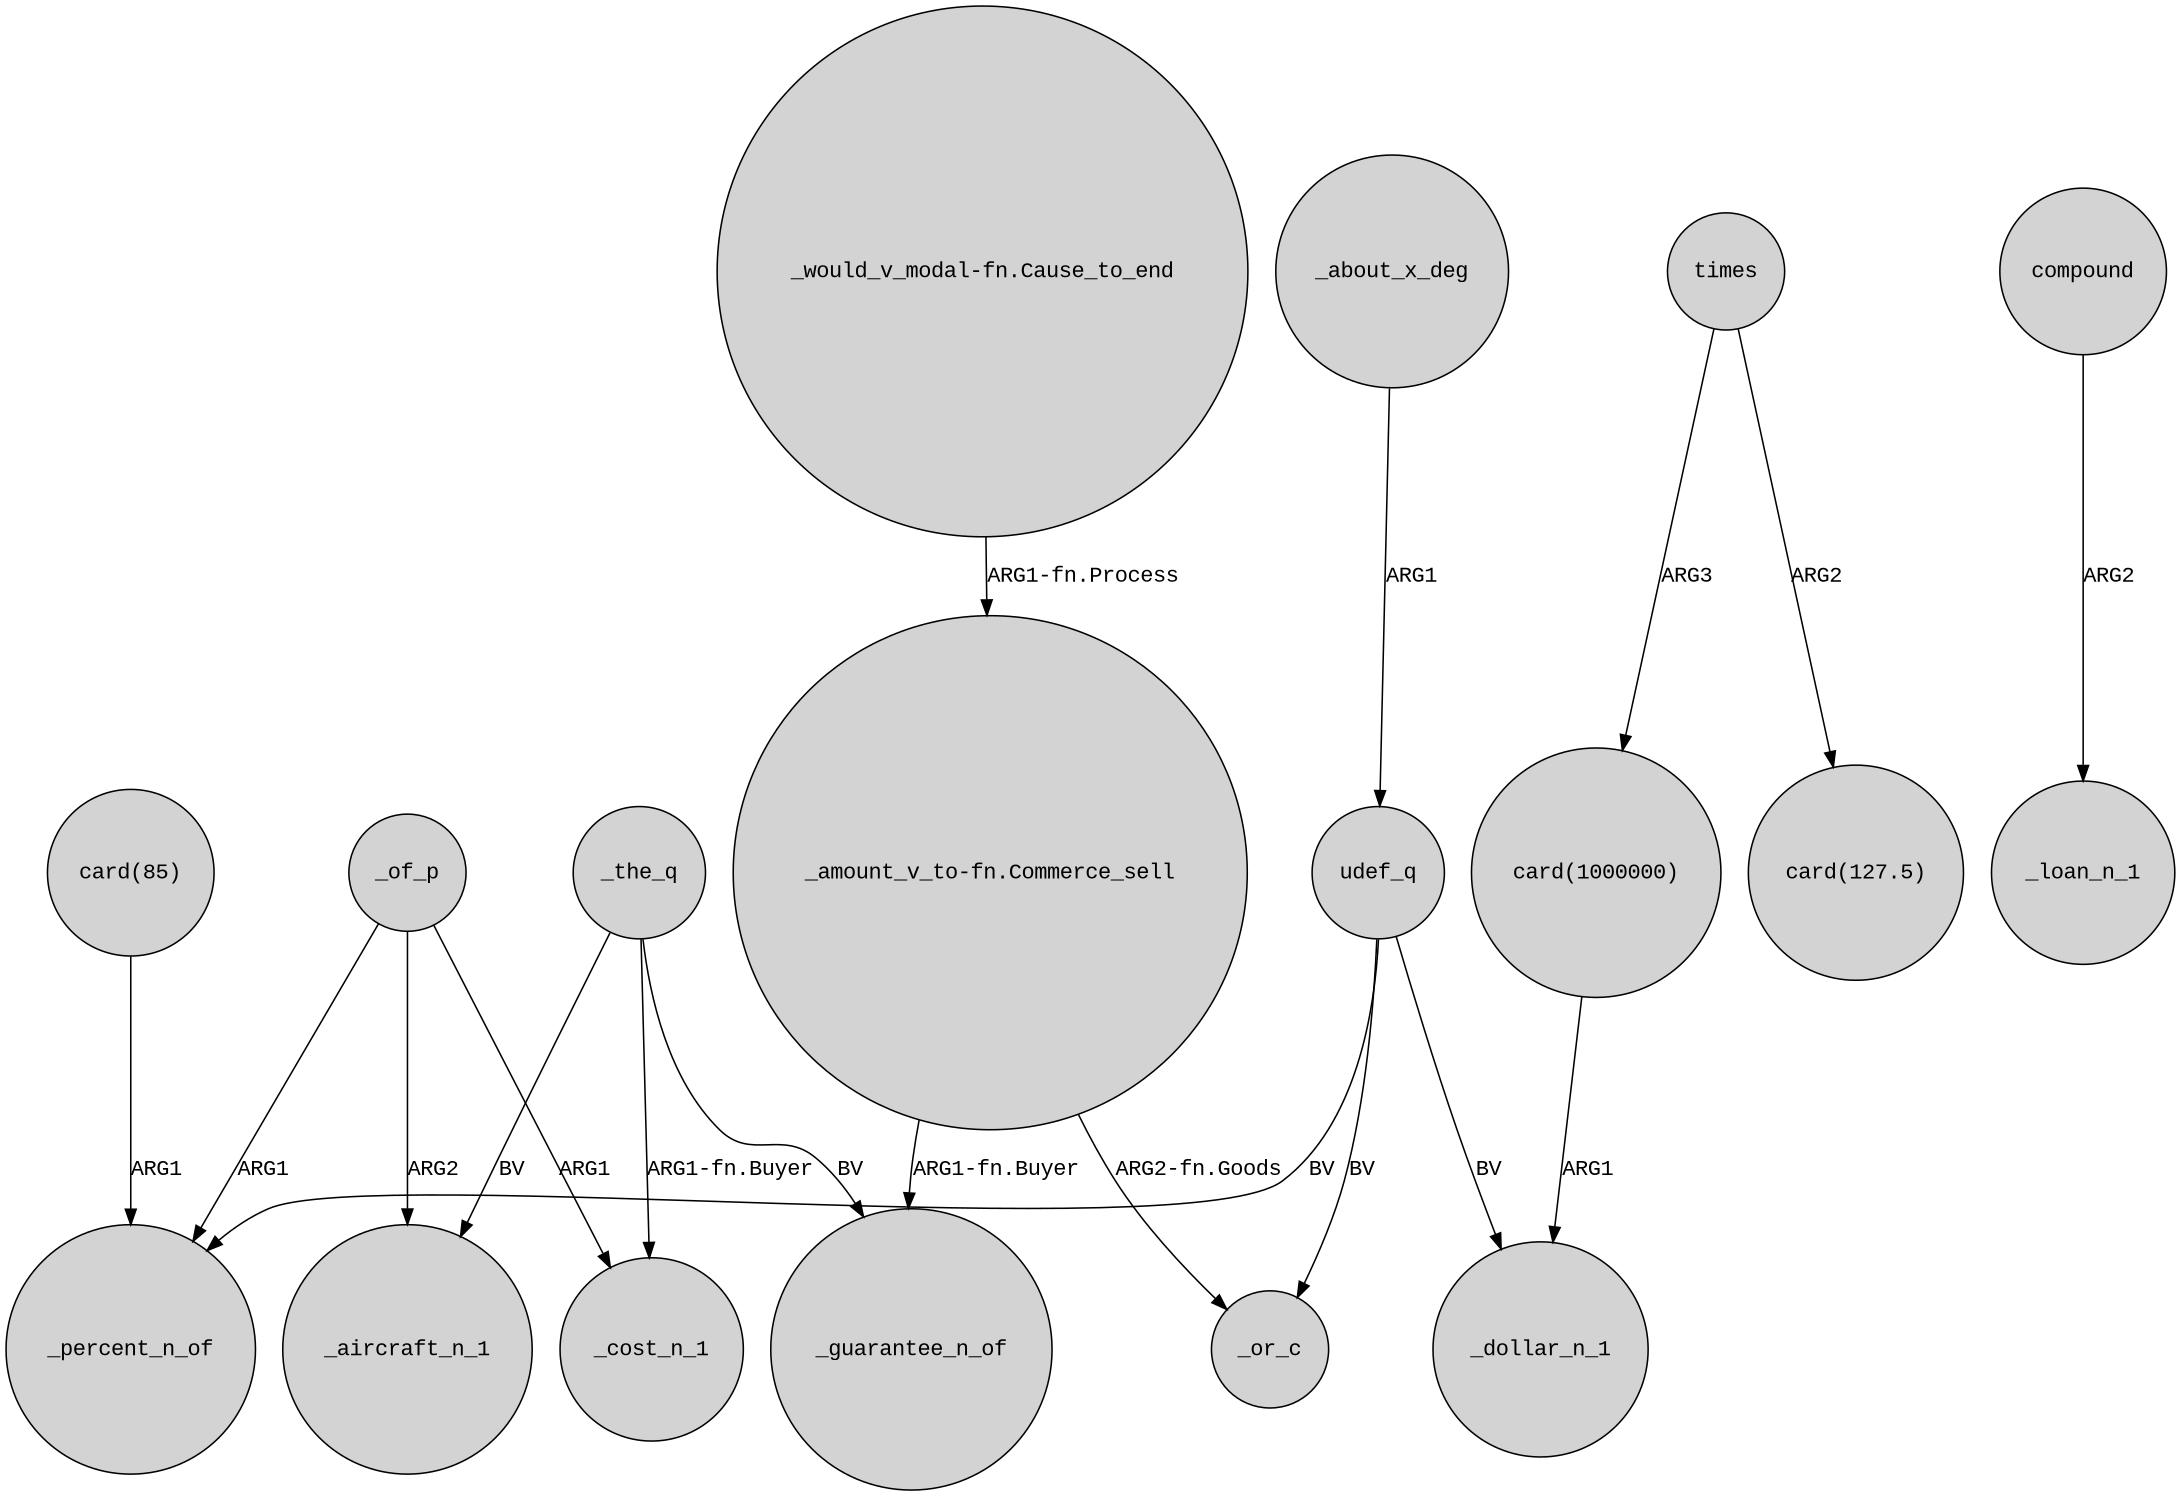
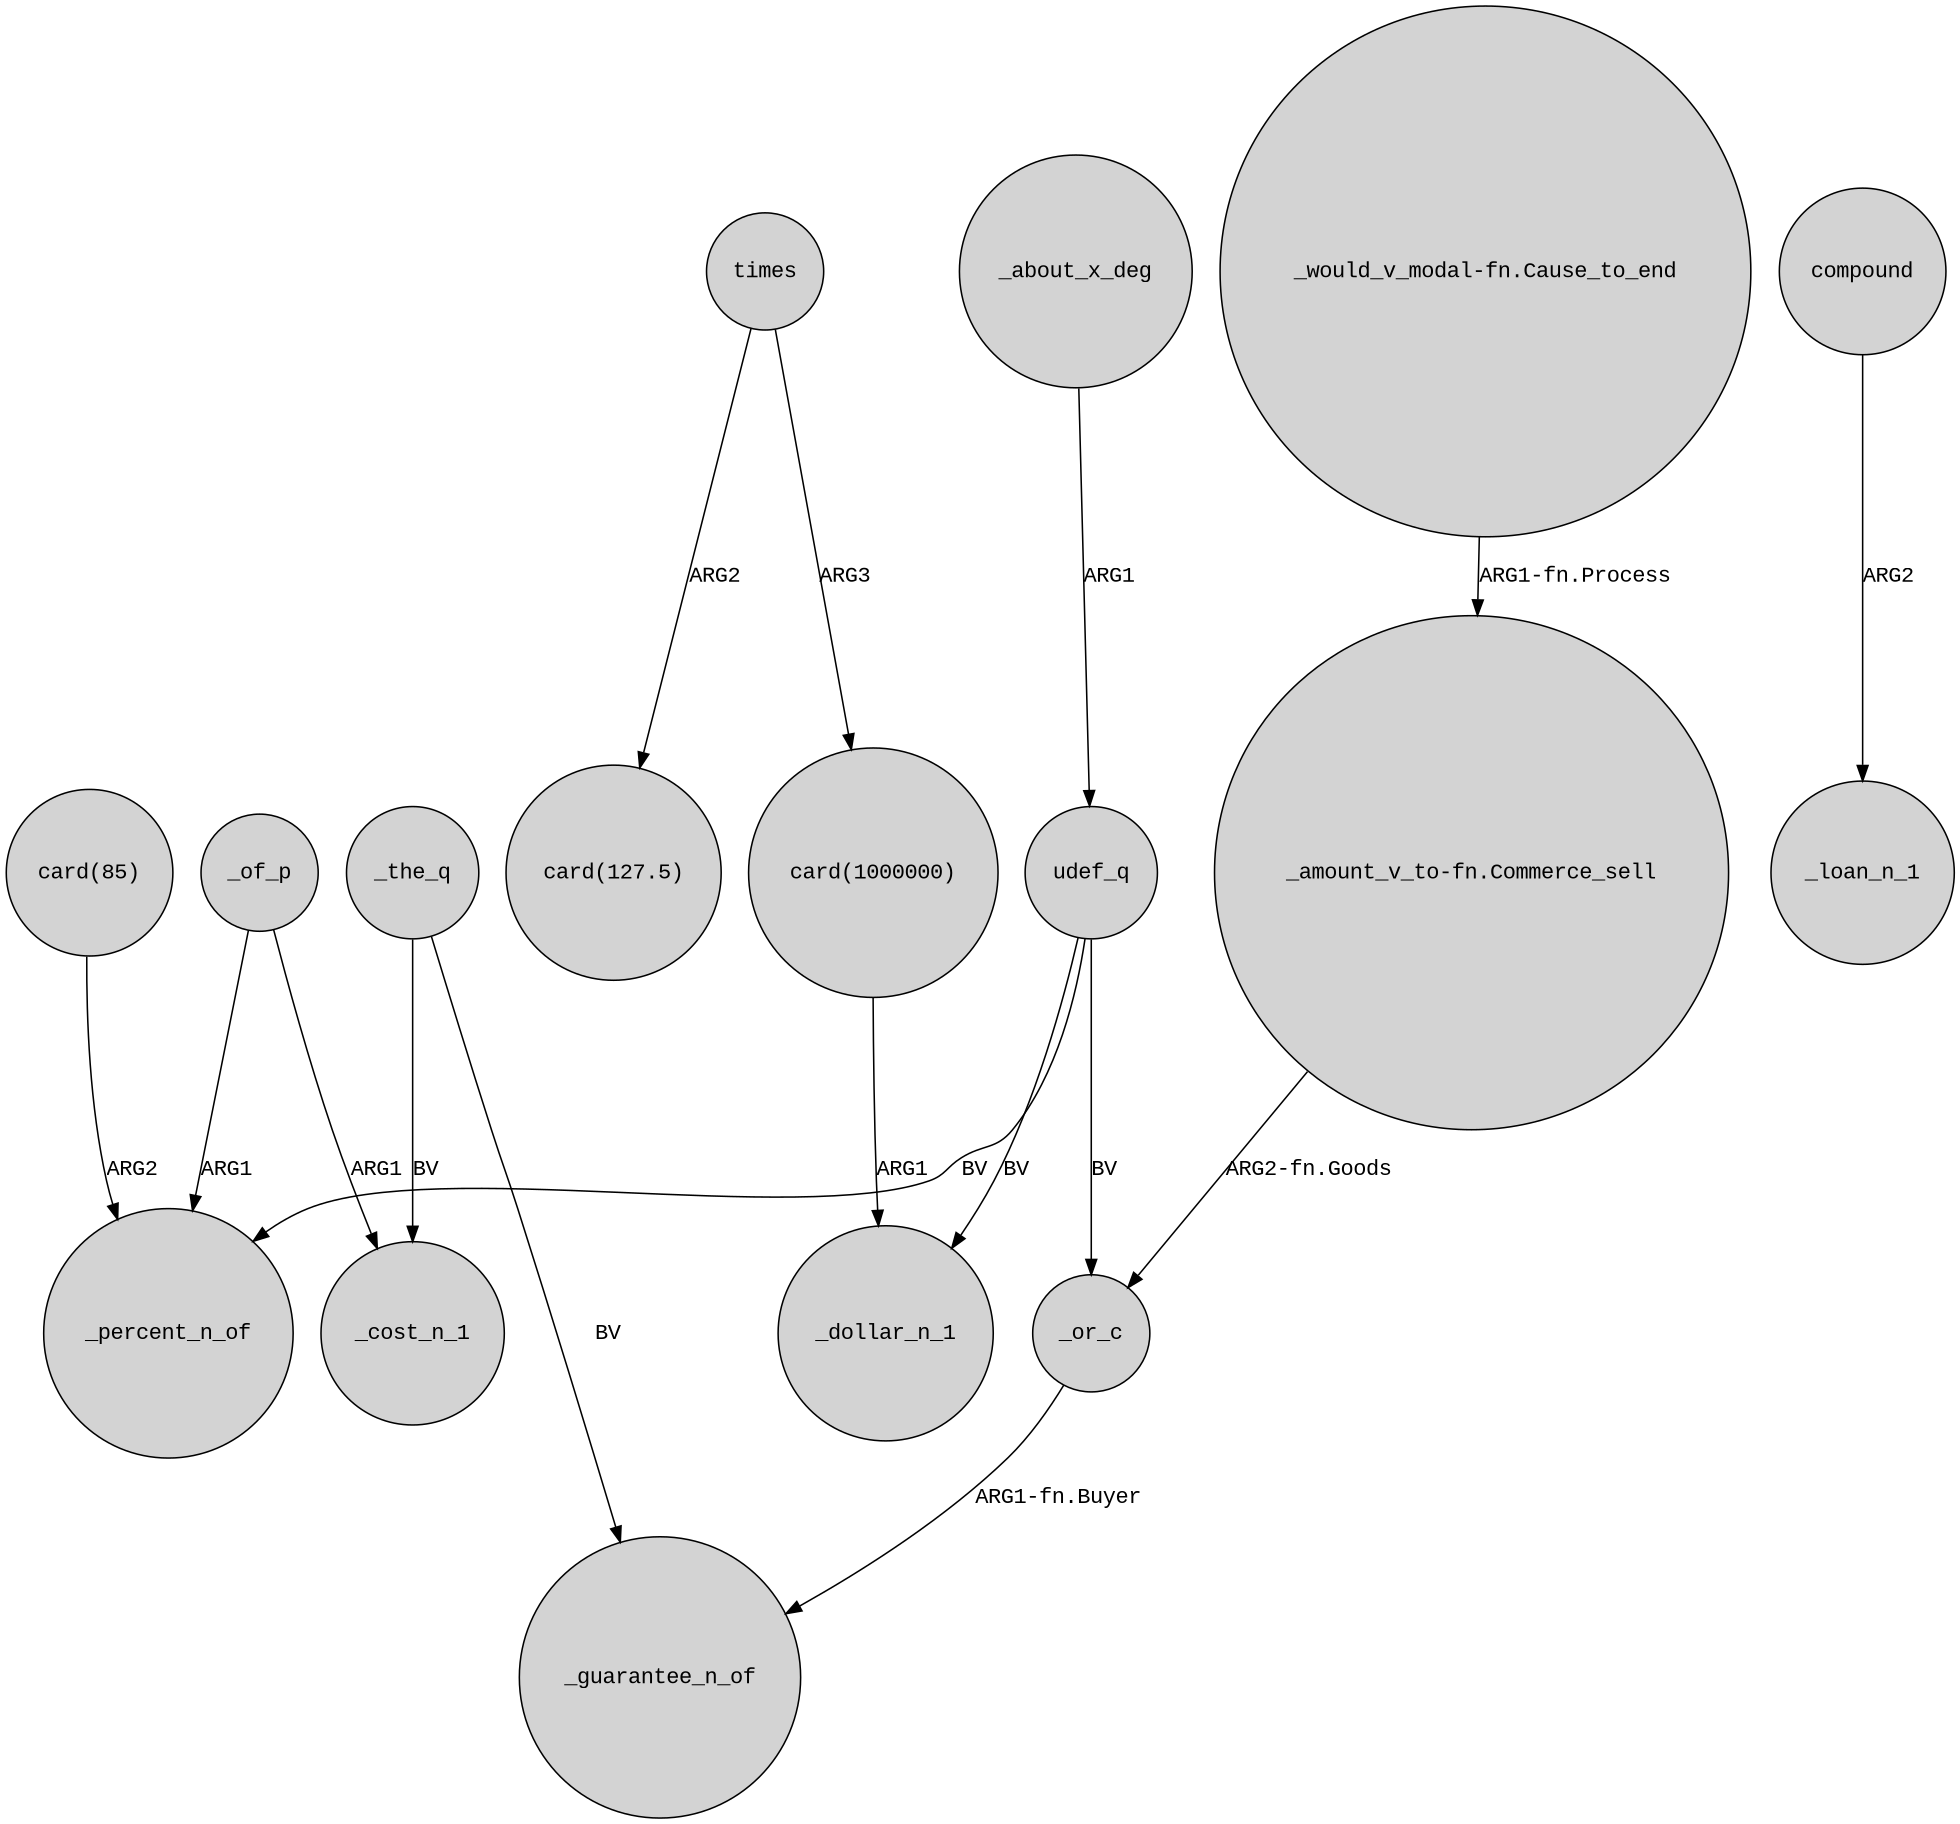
edge "_amount_v_to-fn.Commerce_sell" -> "_guarantee_n_of": now "_or_c" -> "_guarantee_n_of"
edge "card(85)" -> "_percent_n_of": label "ARG1" -> "ARG2"
edge "_the_q" -> "_cost_n_1": label "ARG1-fn.Buyer" -> "BV"
node "_aircraft_n_1": removed
